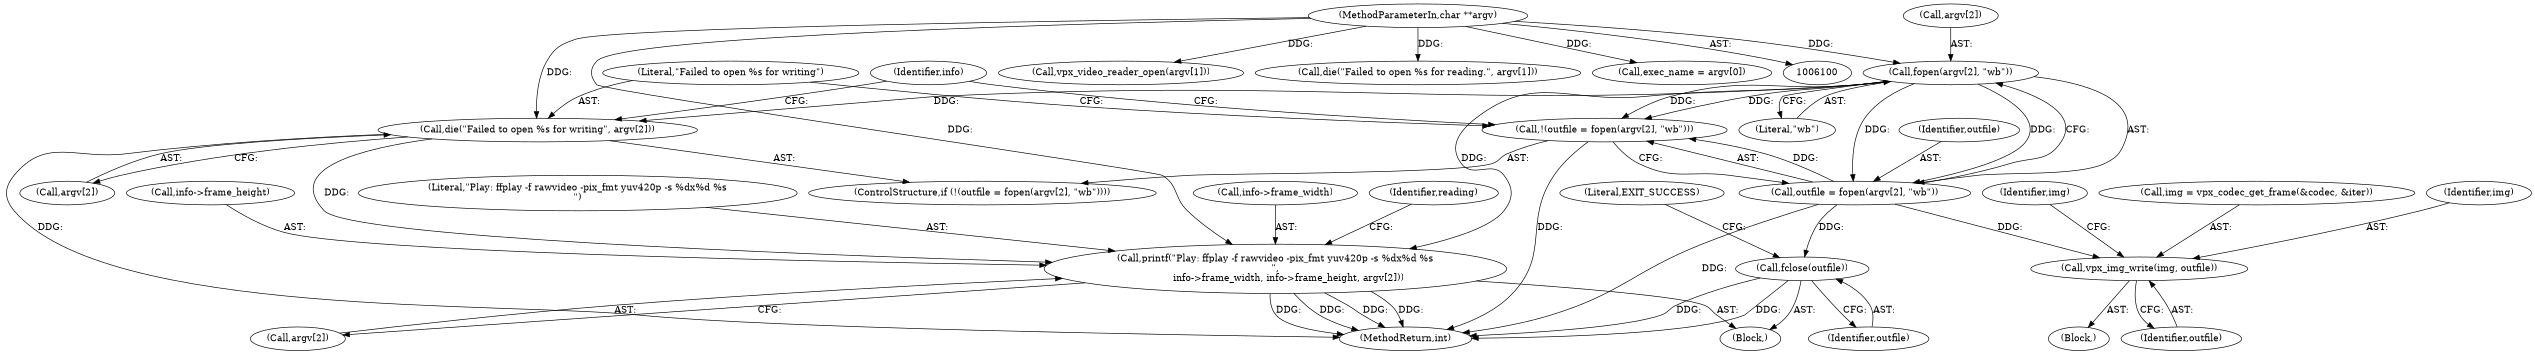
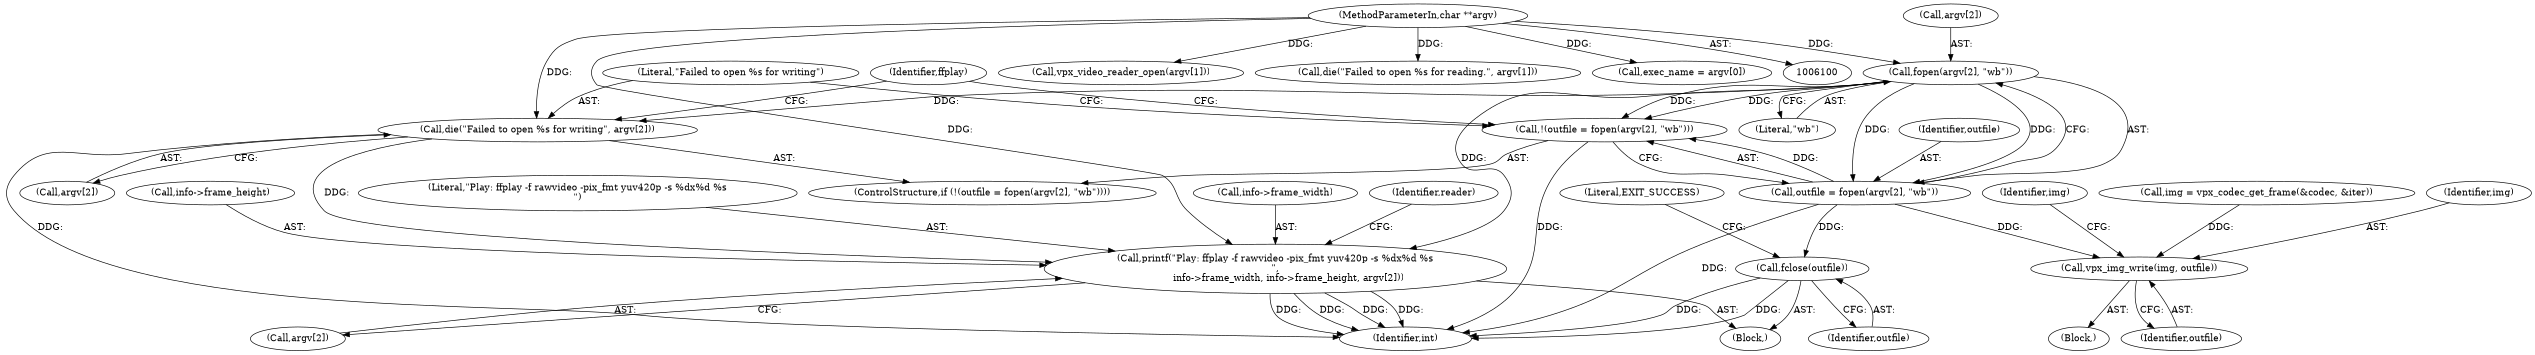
node "(Identifier,info)": label "(Identifier,info)" -> "(Identifier,ffplay)"
node "(Identifier,reading)": label "(Identifier,reading)" -> "(Identifier,reader)"
edge "(Call,img = vpx_codec_get_frame(&codec, &iter))" -> "(Call,vpx_img_write(img, outfile))": label "AST: " -> "DDG: "
node "(MethodReturn,int)": label "(MethodReturn,int)" -> "(Identifier,int)"
